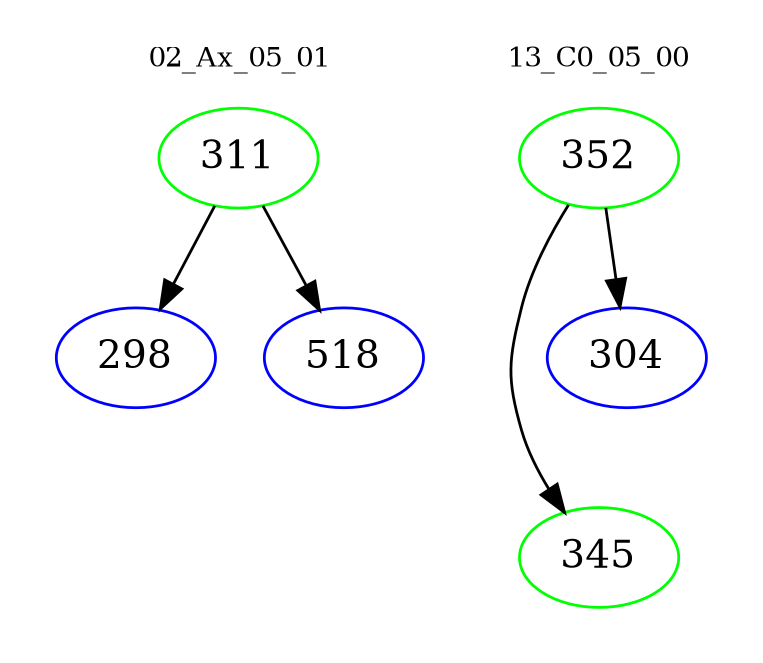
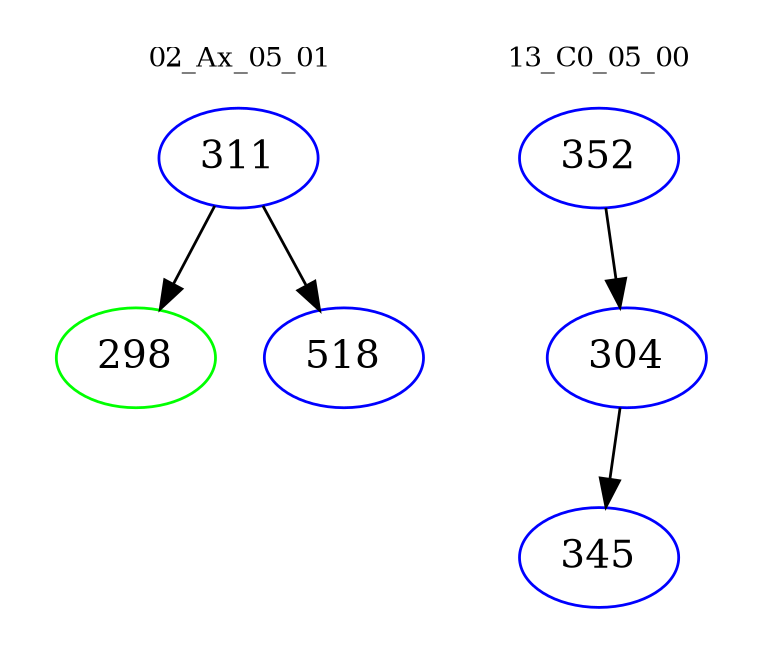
node "311": color green -> blue
node "352": color green -> blue
edge "352" -> "345": now "304" -> "345"
node "298": color blue -> green
node "345": color green -> blue
